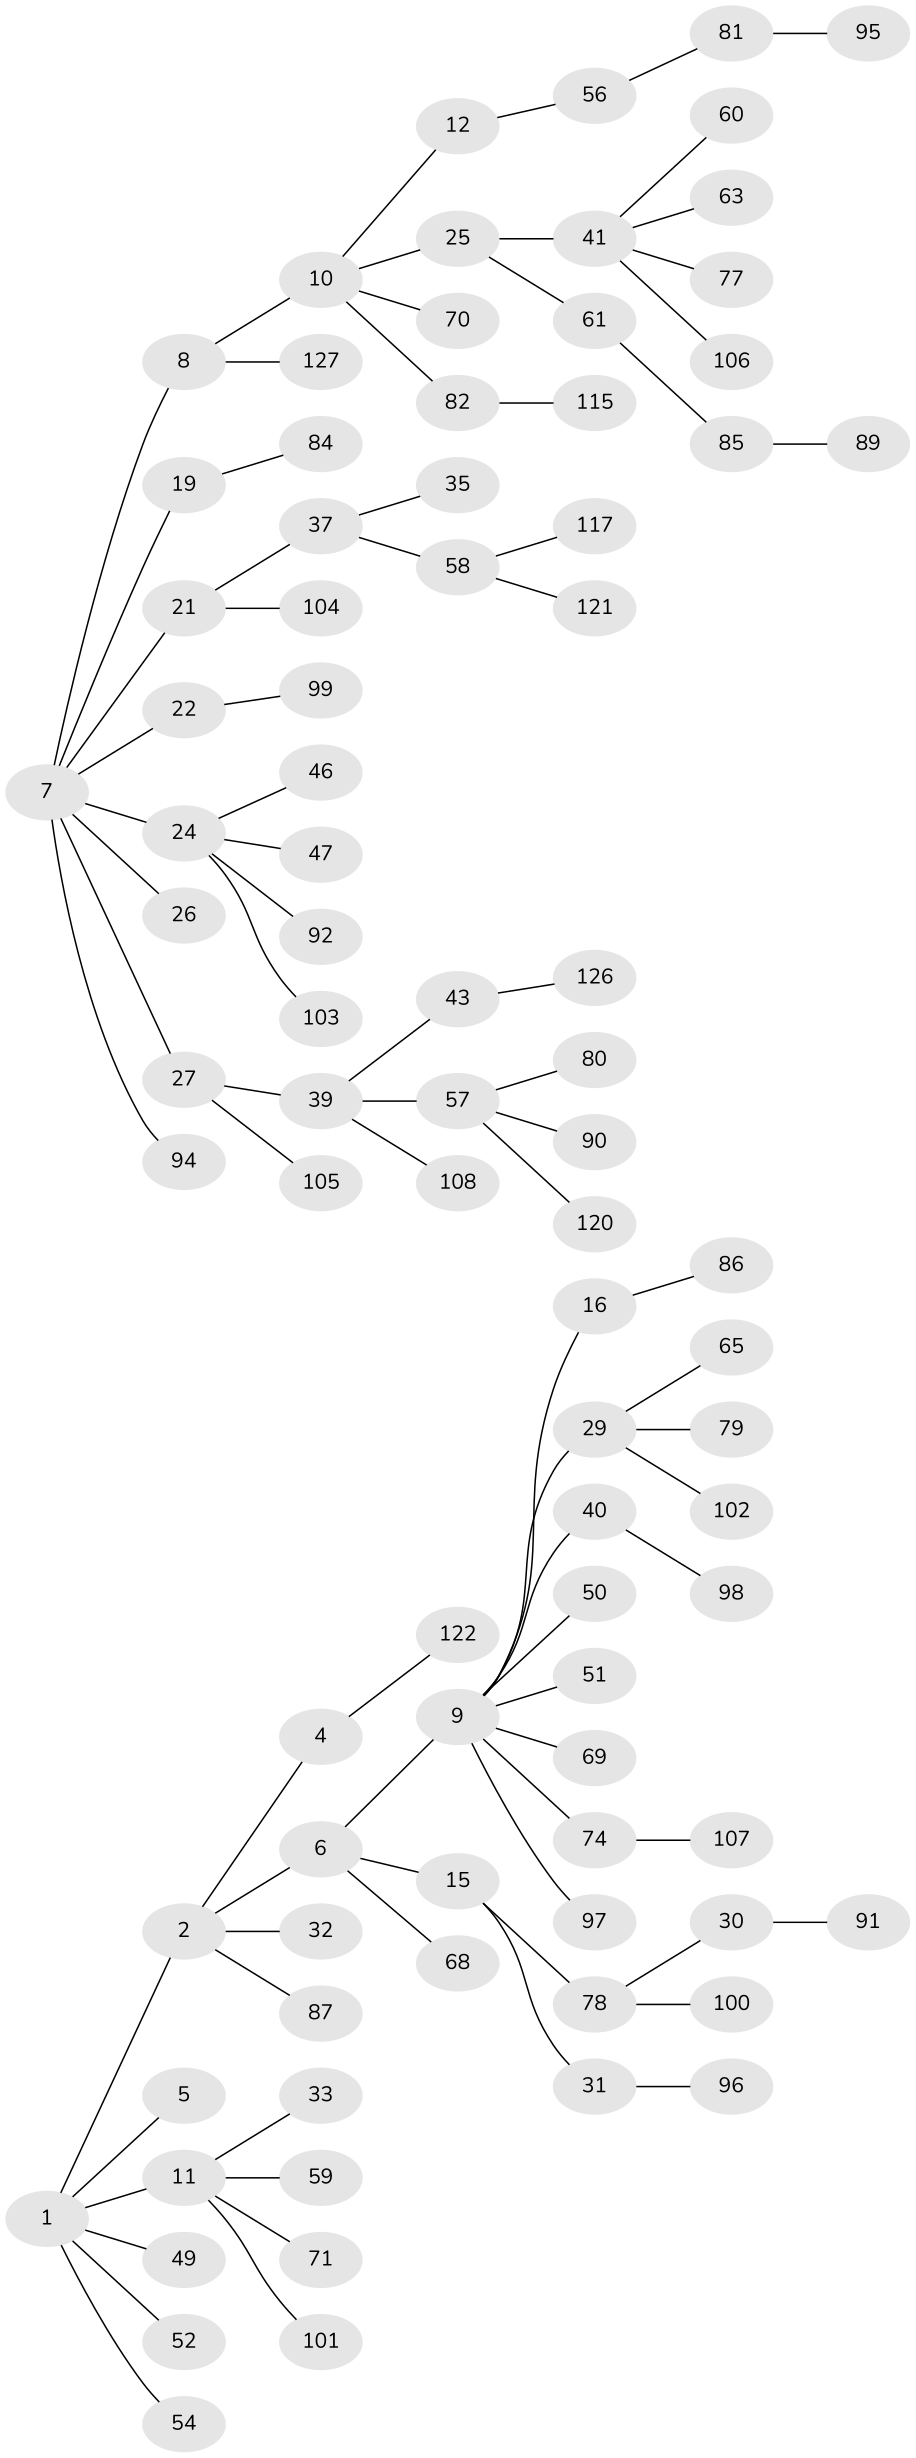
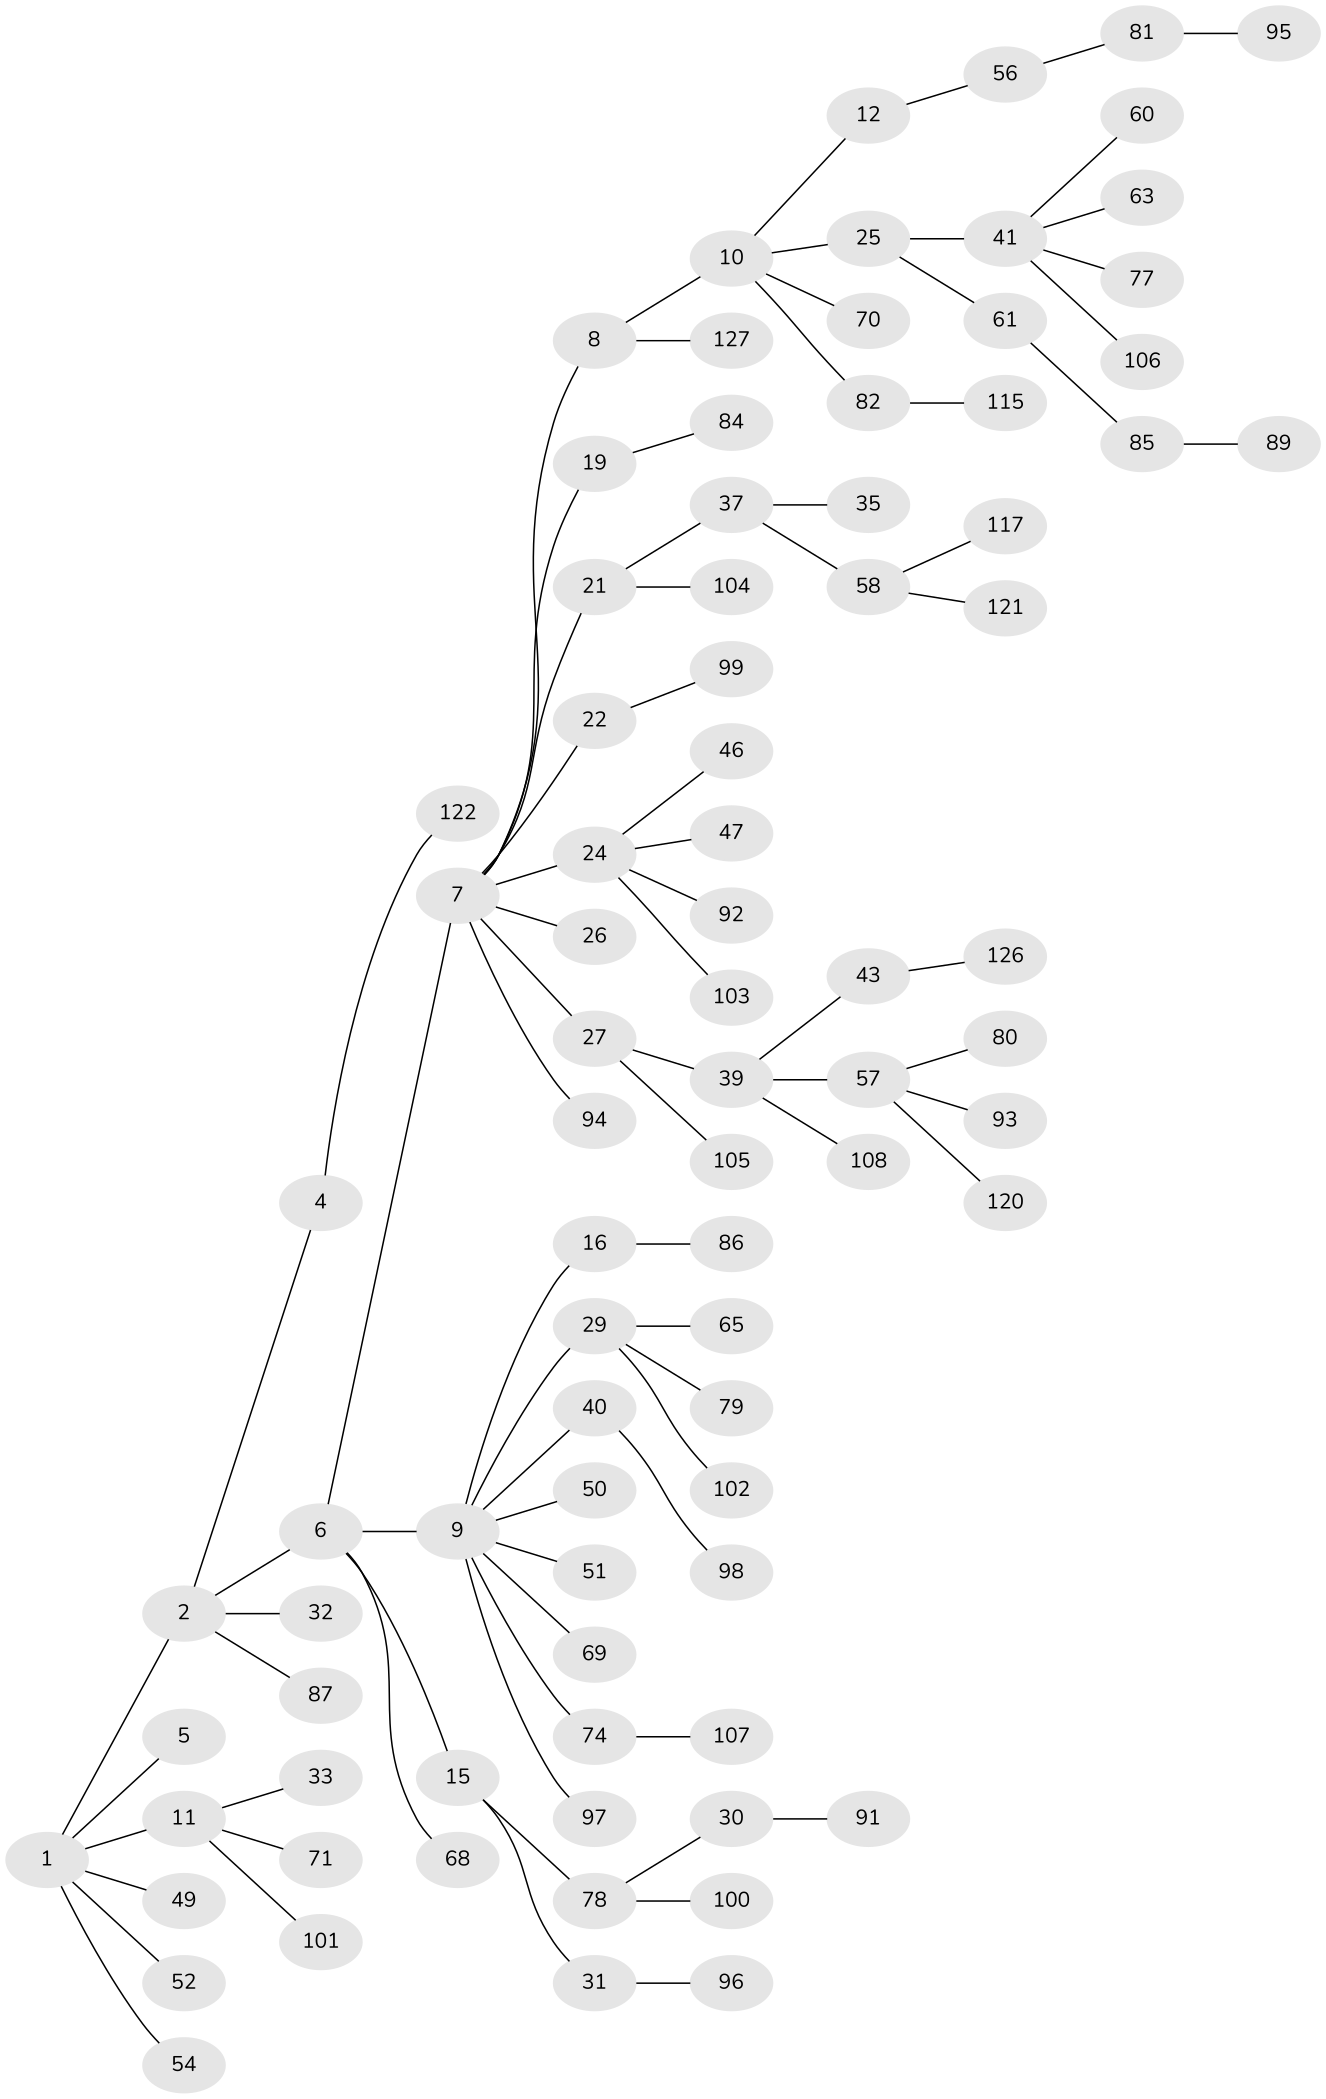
node "90": label "90" -> "93"
edge "7" -- "6": added
node "59": removed
